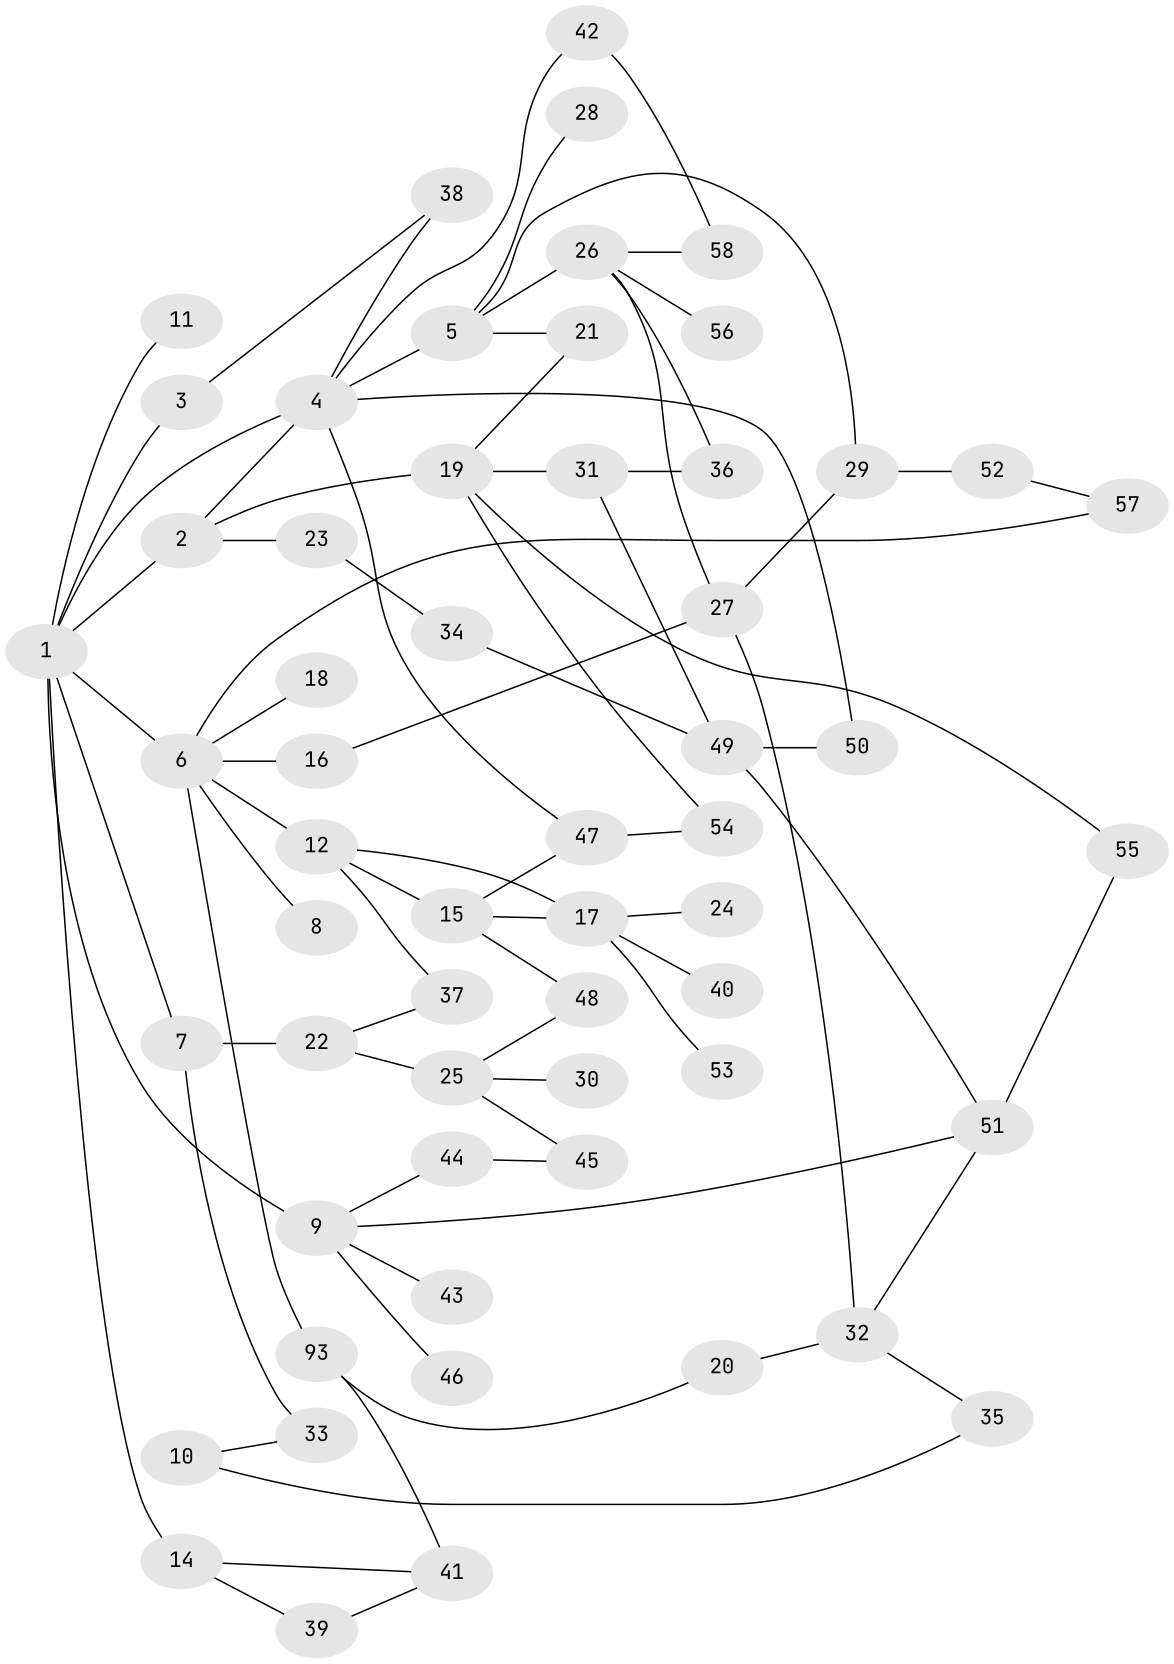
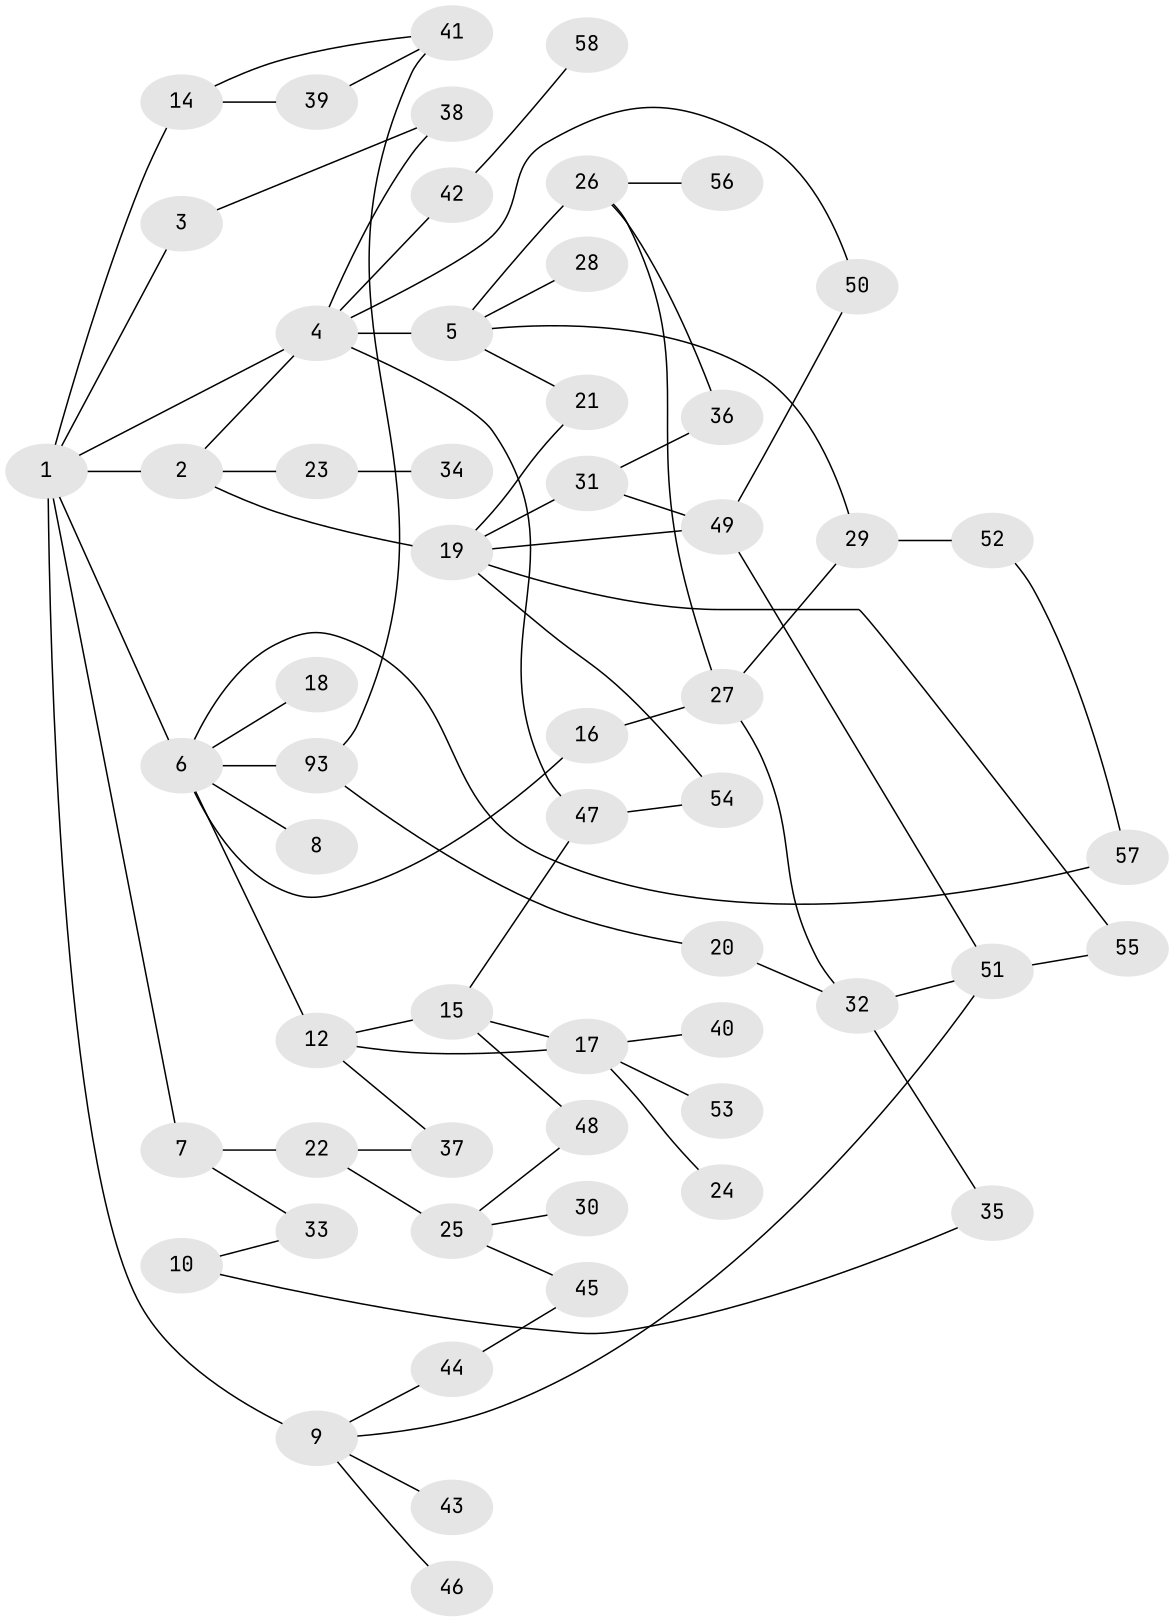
edge "26" -- "58": removed
node "11": removed
edge "34" -- "49": now "19" -- "49"
